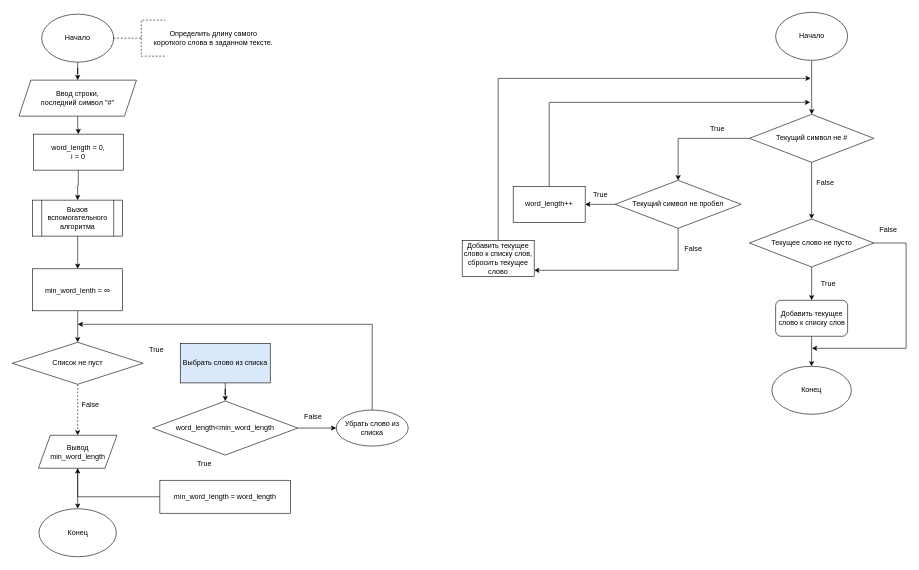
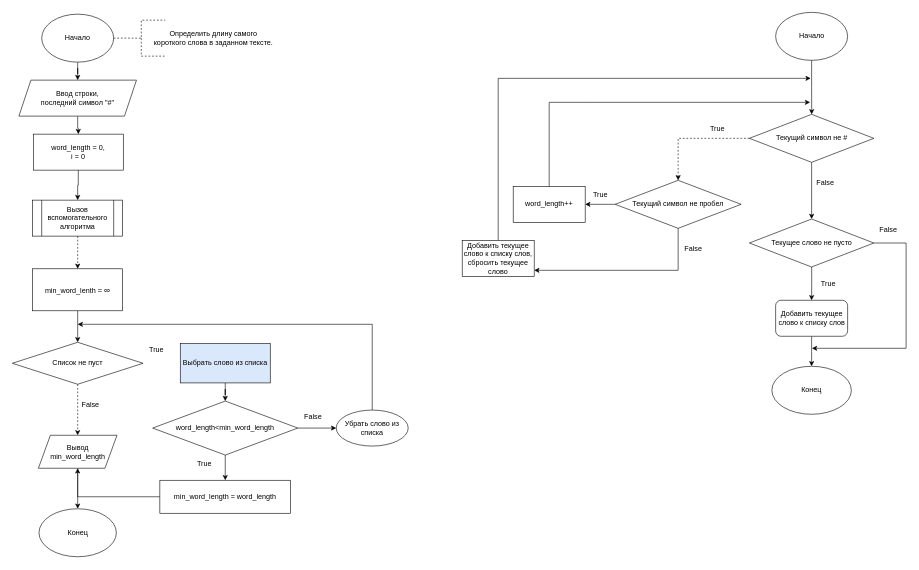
edge "Текущий символ не #" -> "Текущий символ не пробел": style solid -> dashed
edge "Вызов вспомогательного алгоритма" -> "min_word_lenth = ∞": style solid -> dashed
edge "word_length<min_word_length" -> "min_word_length = word_length": added
